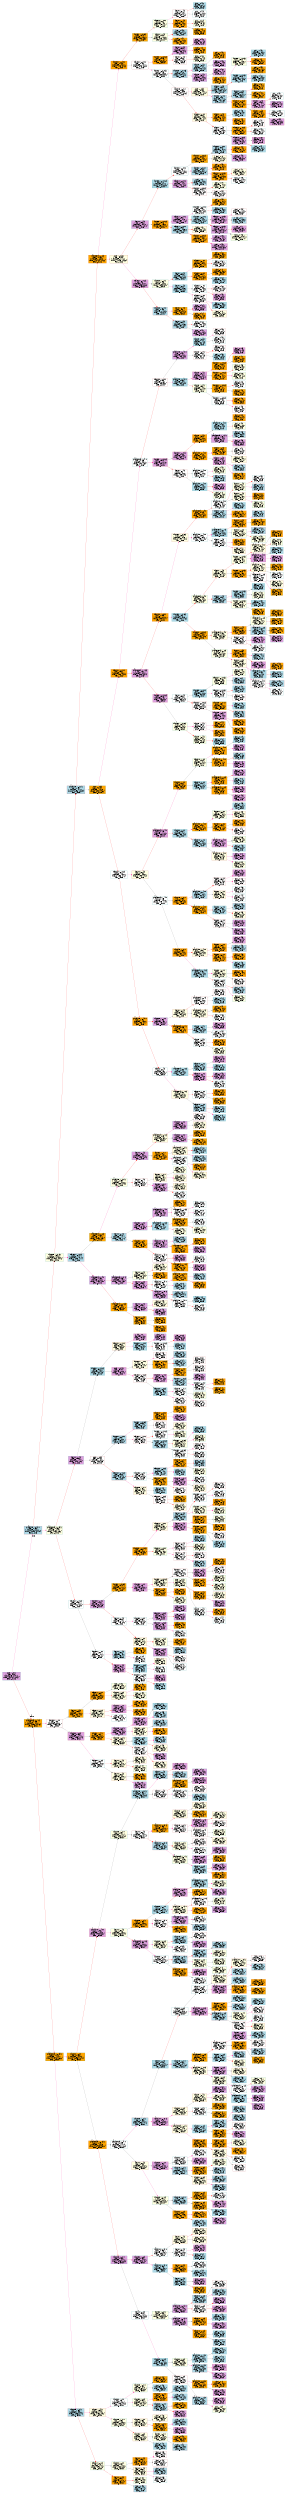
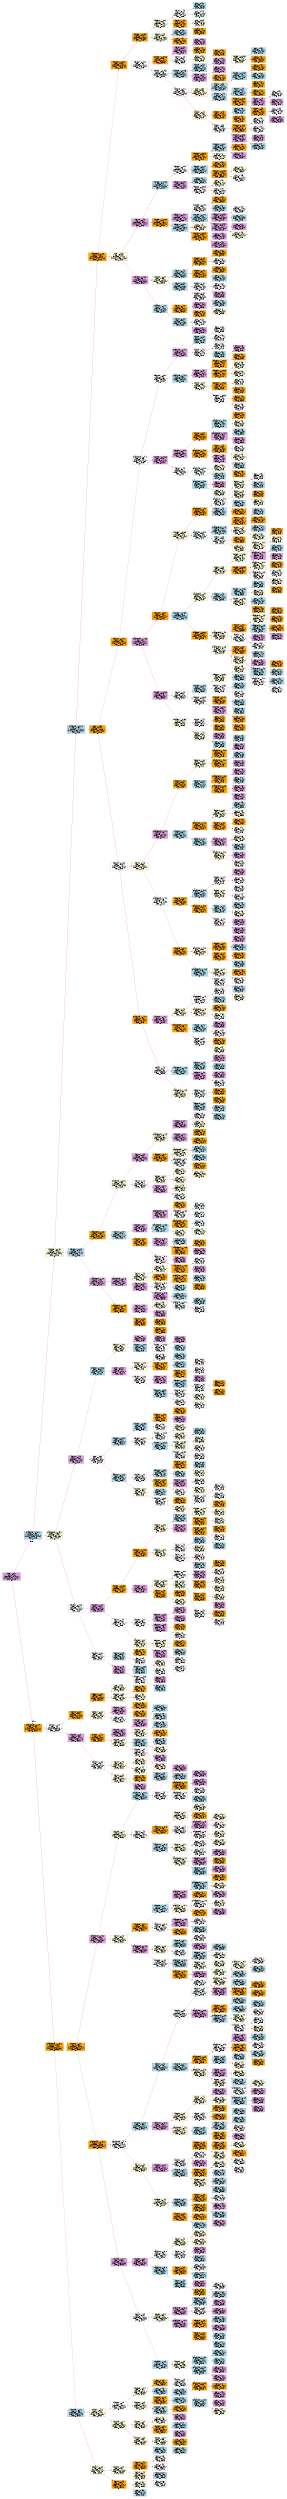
node "gini = 0.435 samples = 50 value = [34, 16] class = False": added
